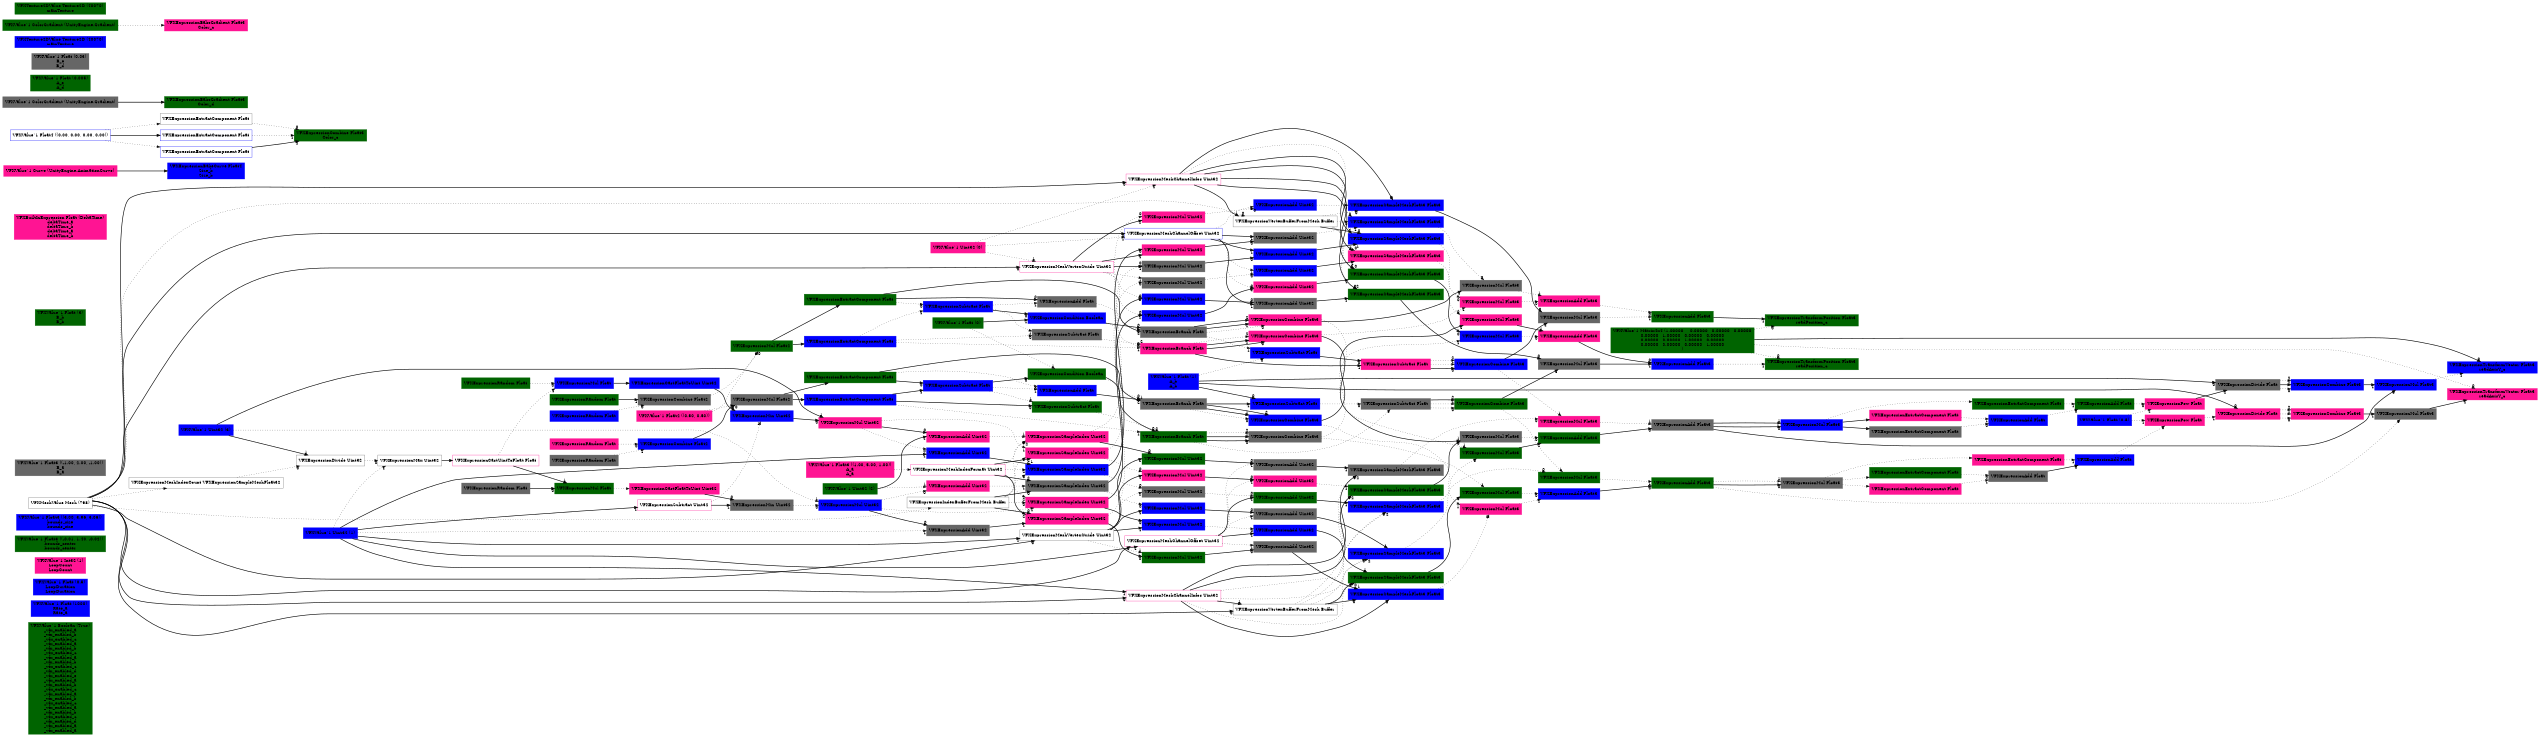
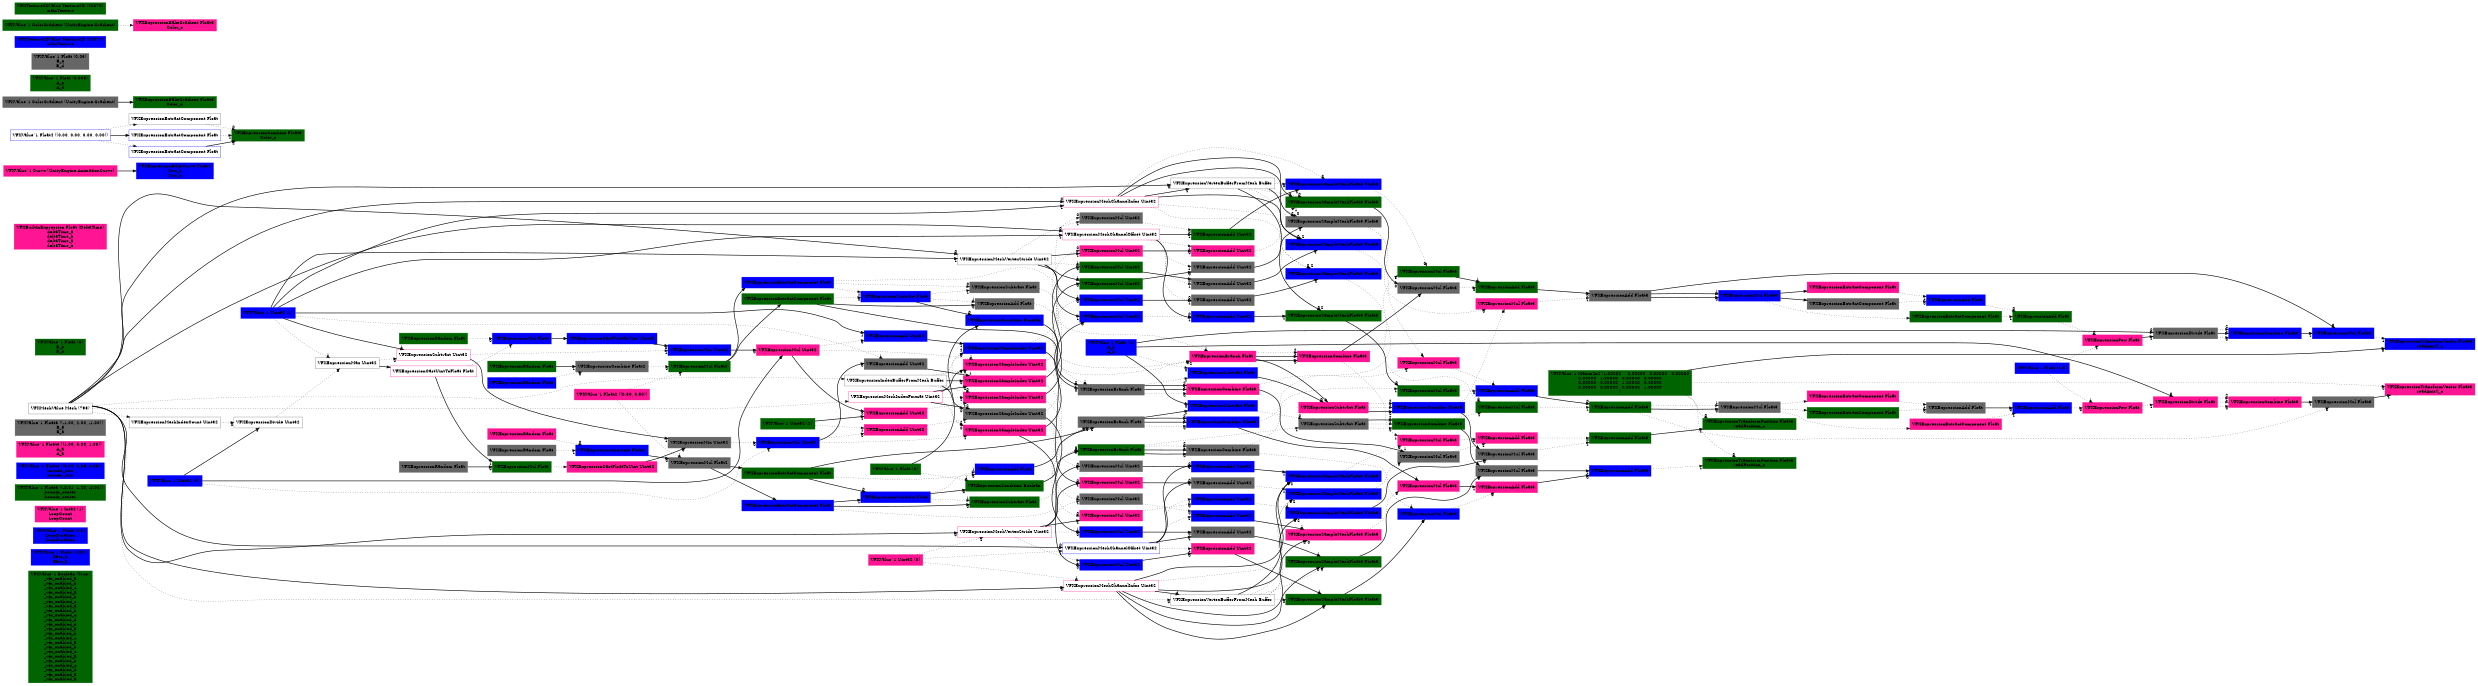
edge "VFXExpressionMax Uint32" -> "VFXExpressionSubtract Uint32": added
edge "VFXValue`1 Float3 ((1.00, 5.00, 1.00)) A_a A_a" -> "VFXExpressionMeshIndexFormat Uint32": now "VFXMeshValue Mesh (798)" -> "VFXExpressionMeshIndexFormat Uint32"
node "VFXExpressionMeshIndexCount VFXExpressionSampleMeshFloat32": label "VFXExpressionMeshIndexCount VFXExpressionSampleMeshFloat32" -> "VFXExpressionMeshIndexCount Uint32"
